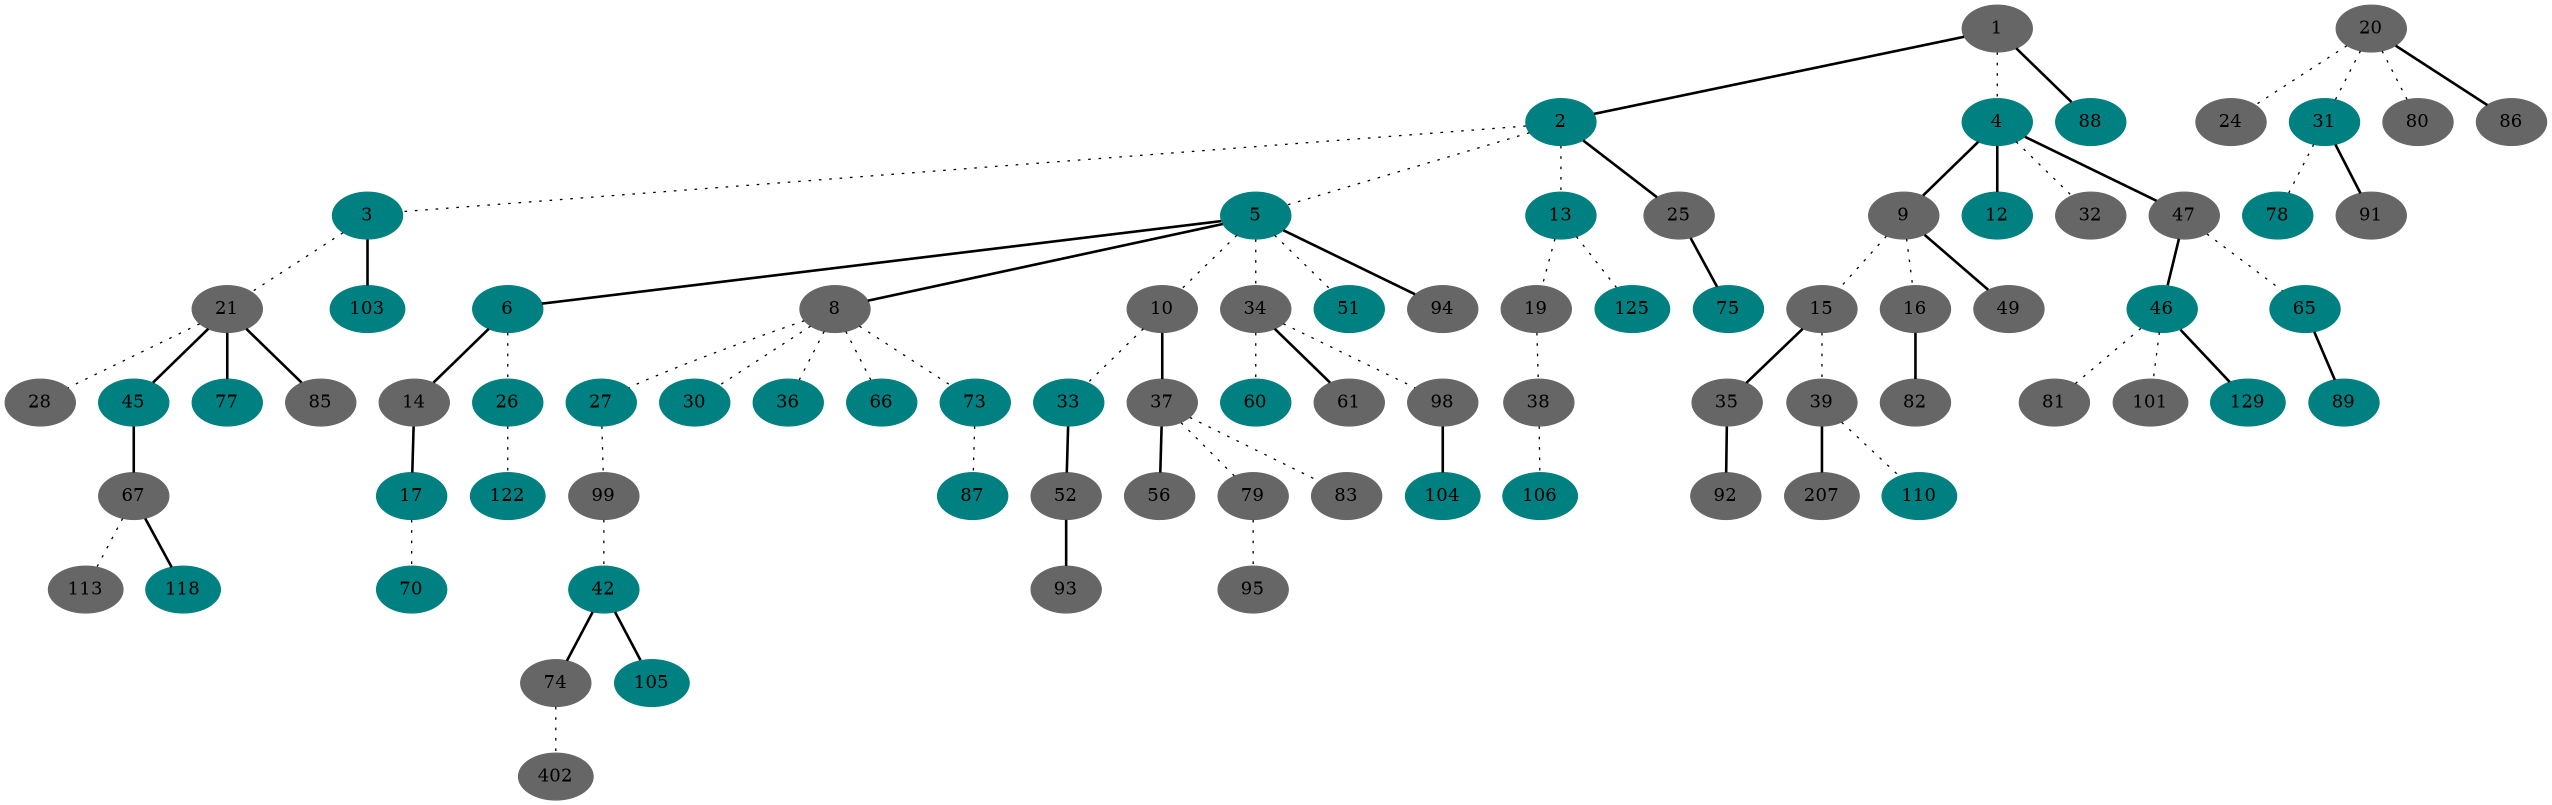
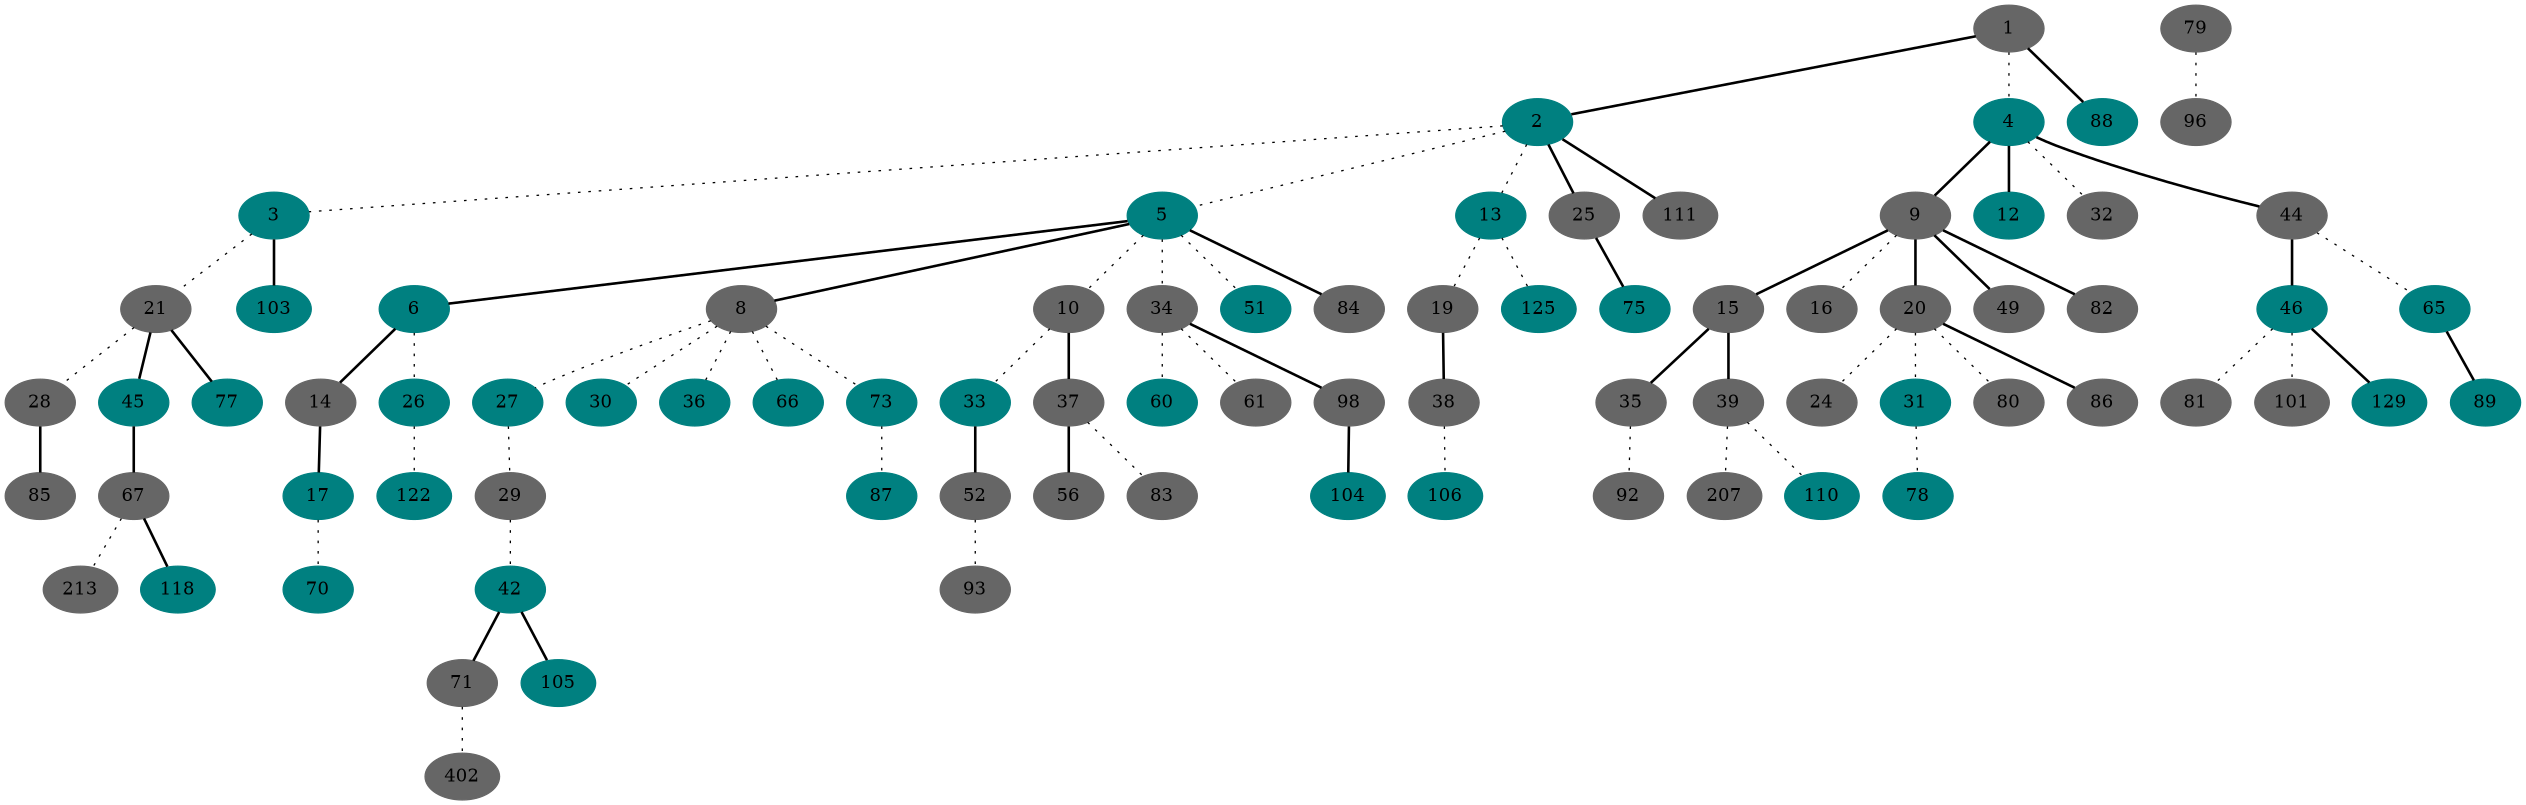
node "111": added
node "47": label "47" -> "44"
node "91": removed
edge "9" -- "15": style dotted -> bold
edge "9" -- "20": added
node "94": label "94" -> "84"
edge "21" -- "85": now "28" -- "85"
edge "34" -- "61": style bold -> dotted
edge "34" -- "98": style dotted -> bold
edge "19" -- "38": style dotted -> bold
edge "15" -- "39": style dotted -> bold
edge "16" -- "82": now "9" -- "82"
edge "37" -- "79": removed
edge "35" -- "92": style bold -> dotted
edge "39" -- "207": style bold -> dotted
node "99": label "99" -> "29"
edge "52" -- "93": style bold -> dotted
node "113": label "113" -> "213"
node "95": label "95" -> "96"
node "74": label "74" -> "71"
